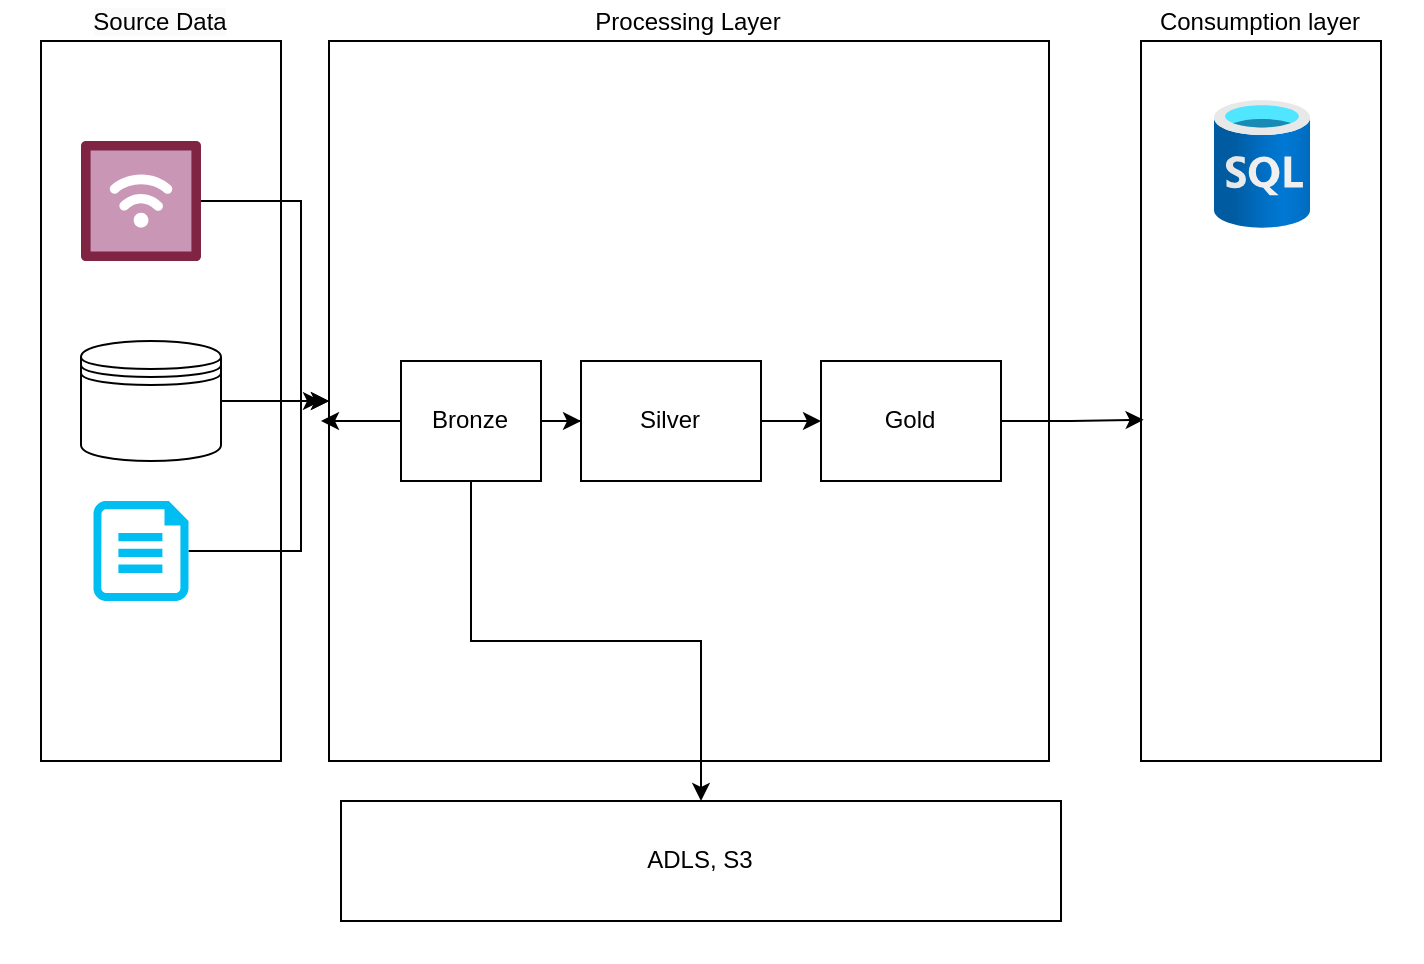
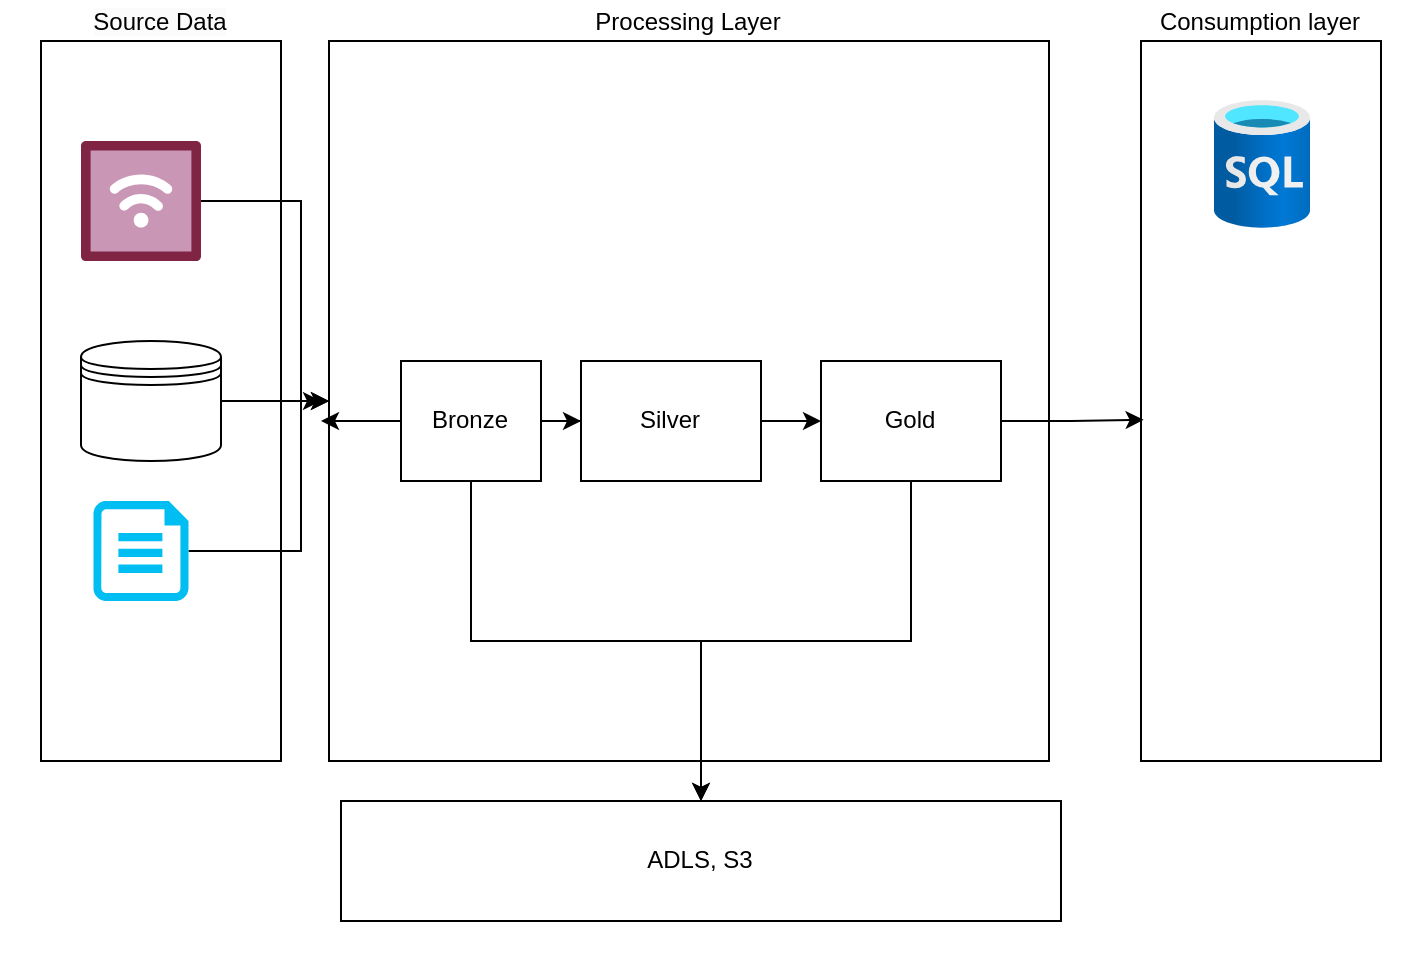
edge "Gold" -> "ADLS, S3": added
